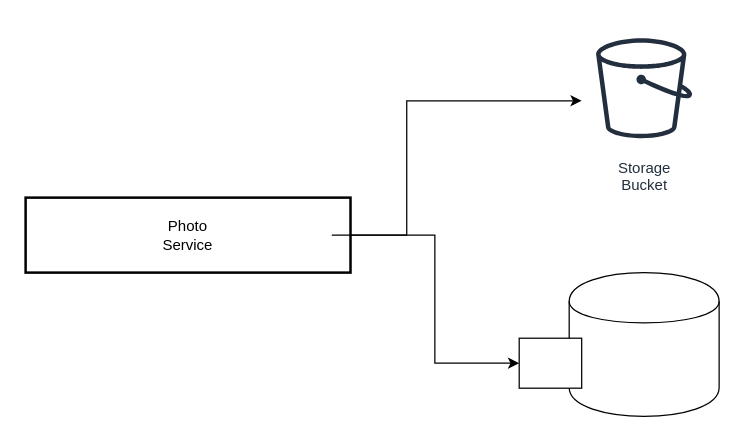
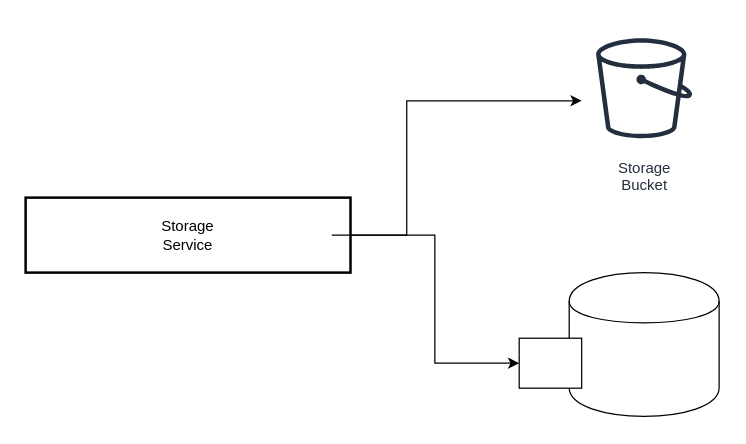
node "Photo Service": label "Photo Service" -> "Storage Service"
